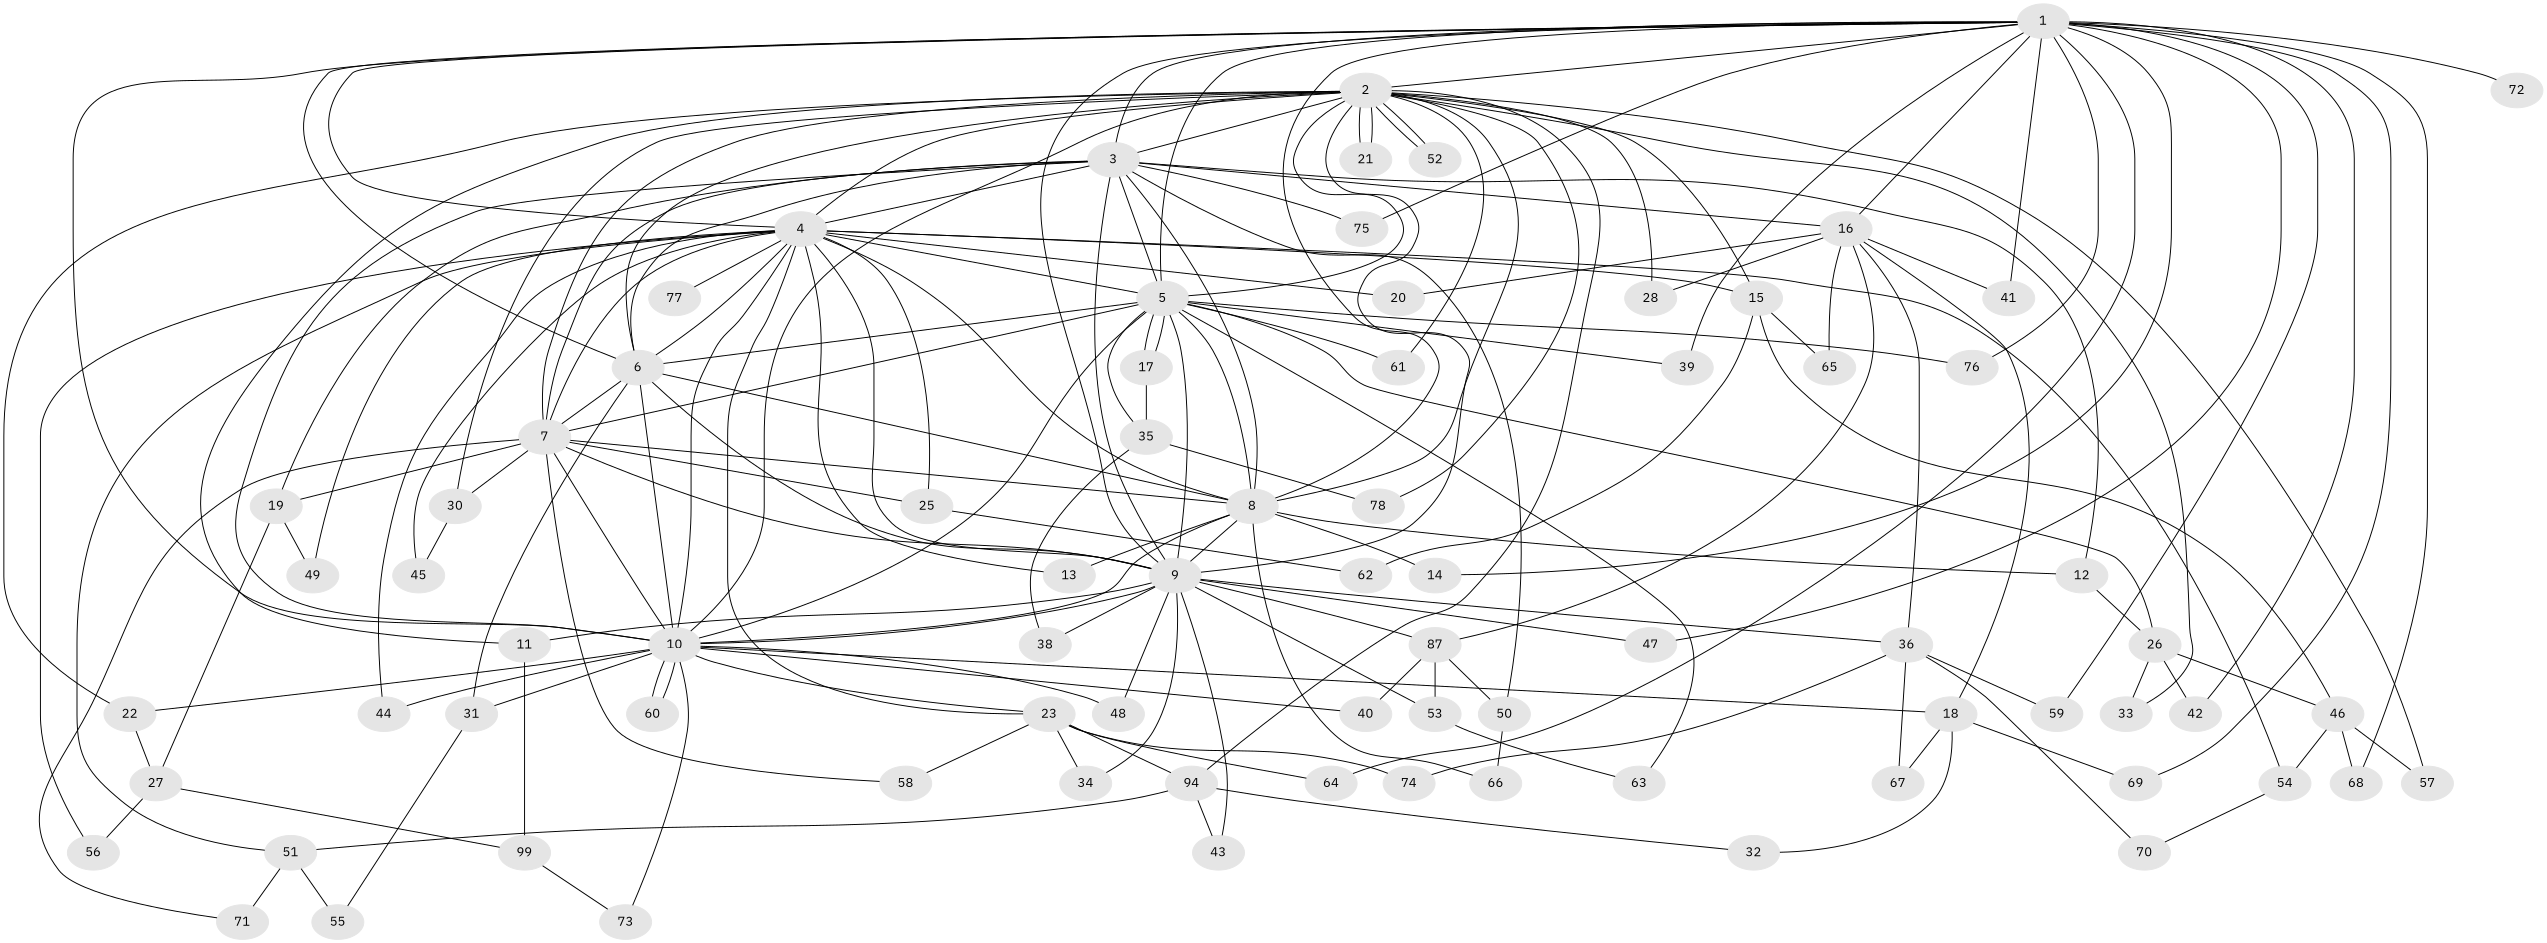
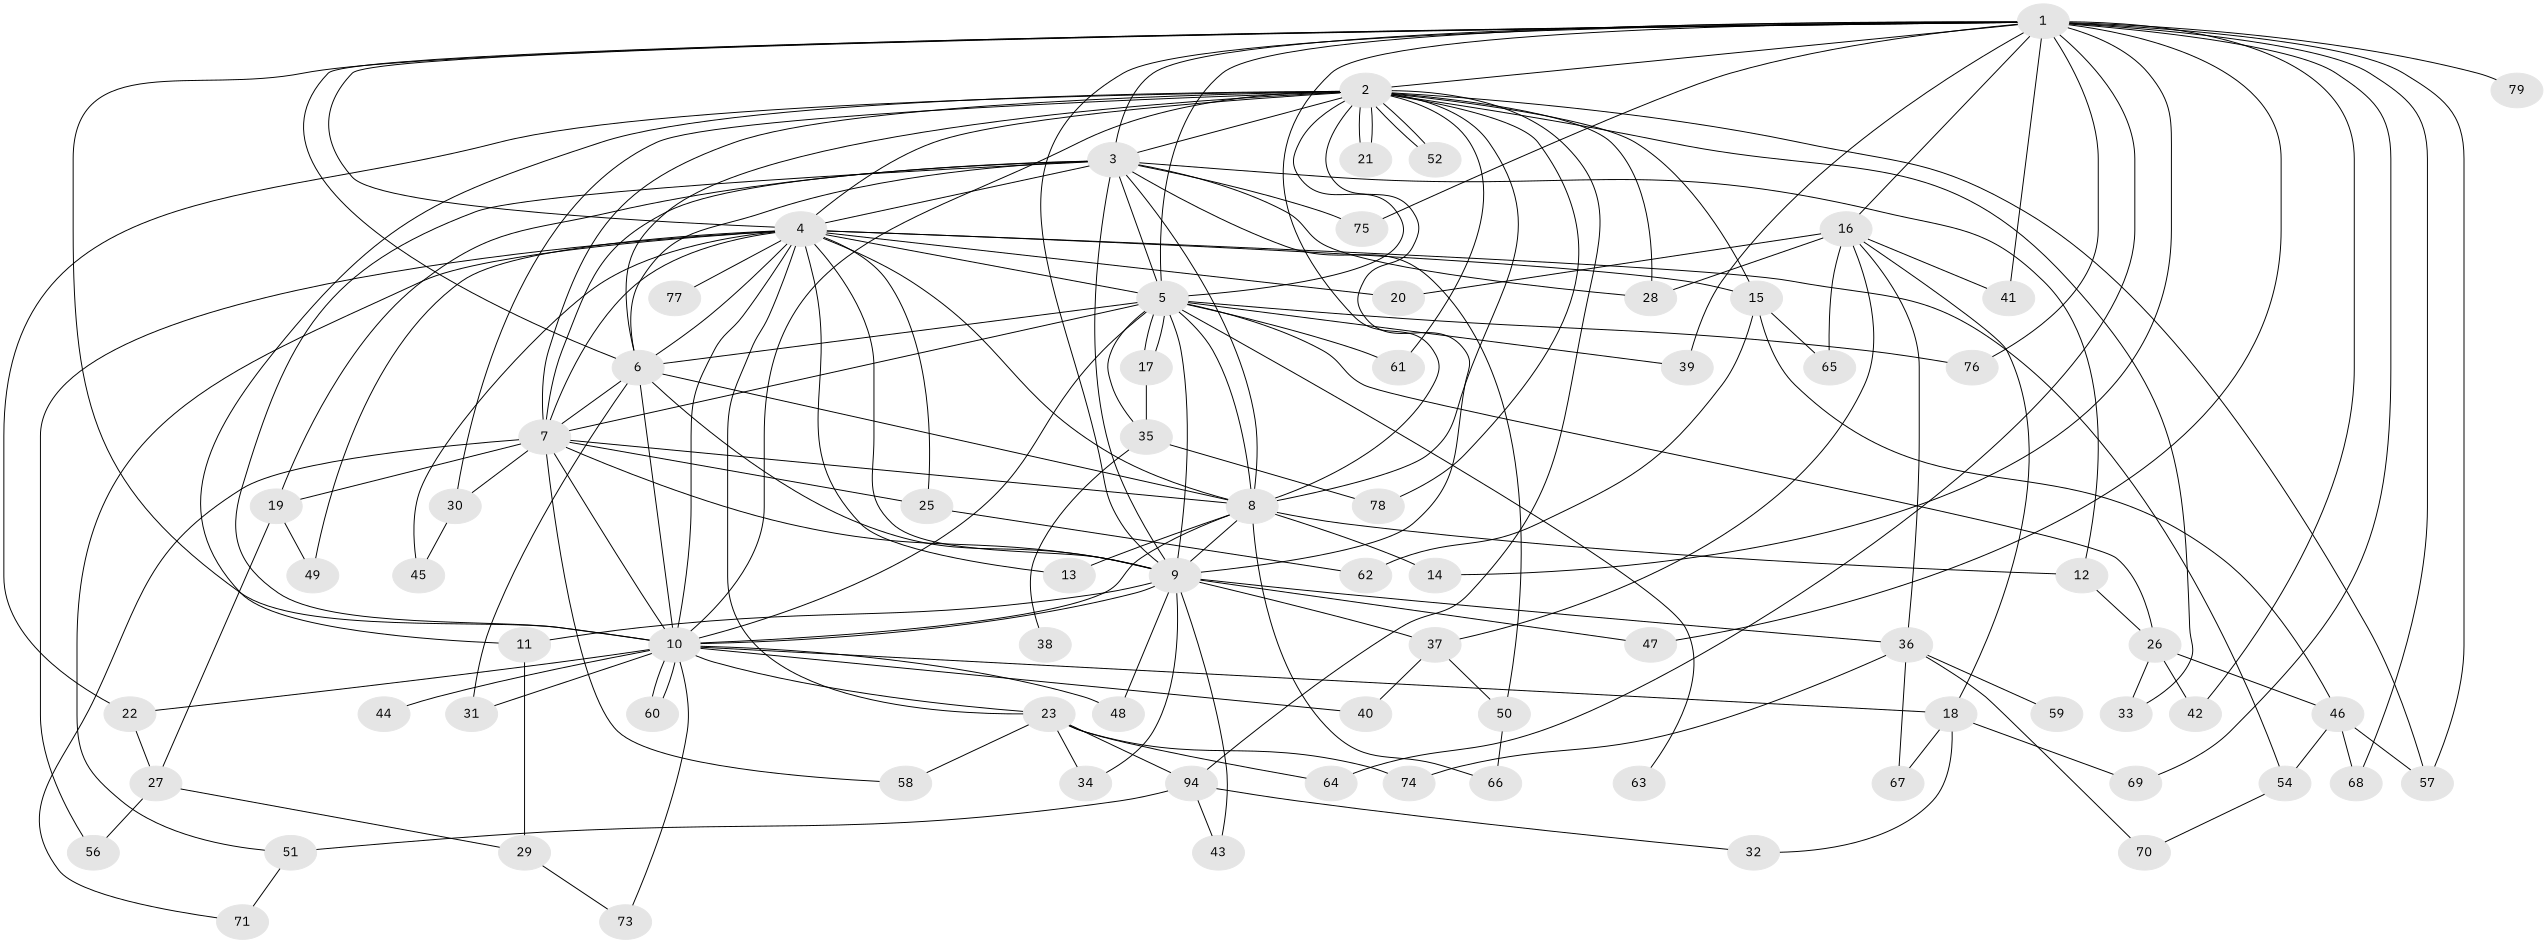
node "72": label "72" -> "79"
edge "3" -- "16": now "3" -- "28"
edge "1" -- "59": now "1" -- "57"
edge "4" -- "44": removed
edge "9" -- "38": removed
node "87": label "87" -> "37"
node "53": removed
node "99": label "99" -> "29"
node "55": removed
